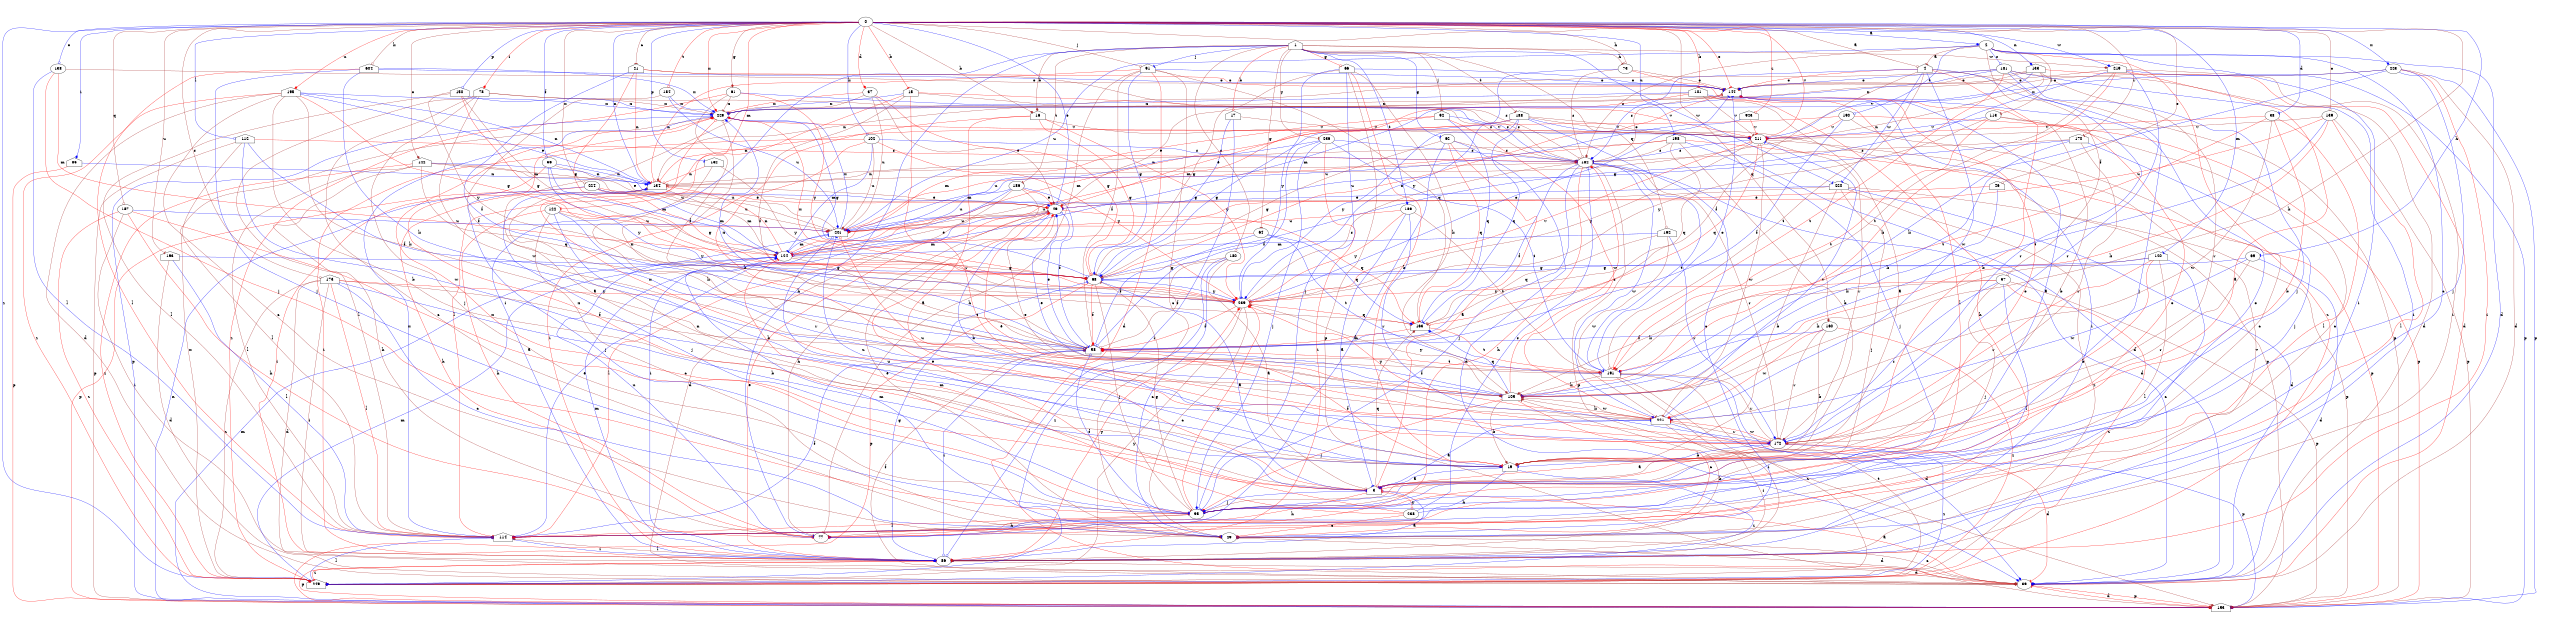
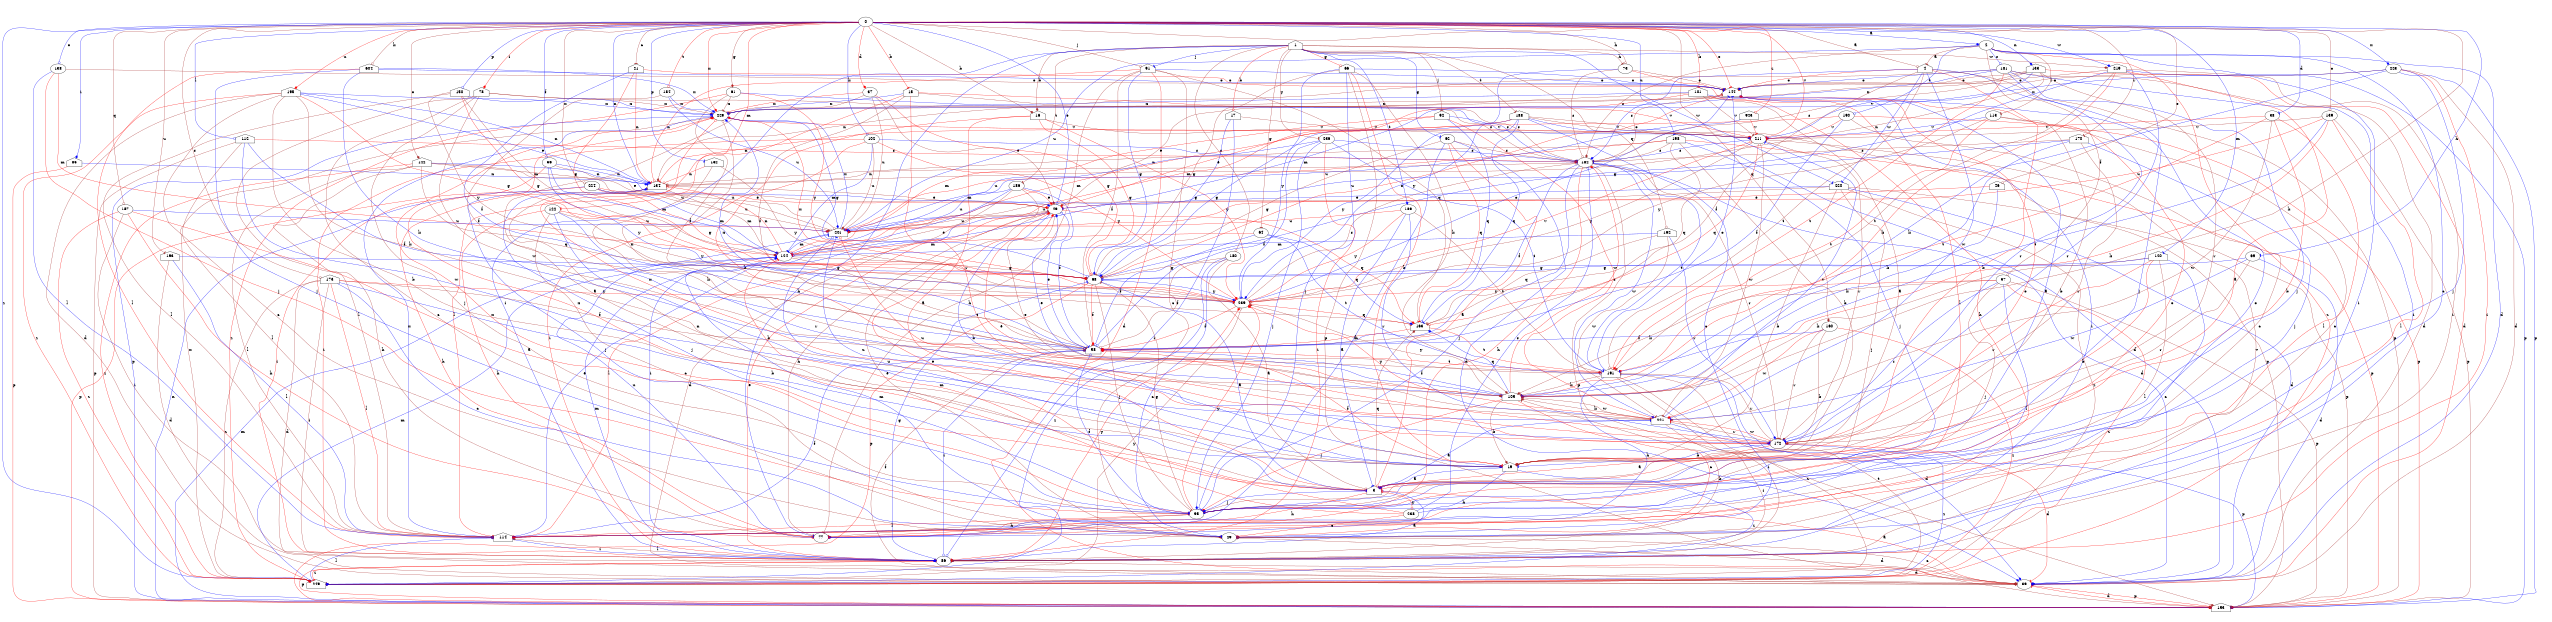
edge "21" -> "182": now "133" -> "182"
edge "239" -> "29": removed, label "c"
edge "191" -> "77": added, label "h"
